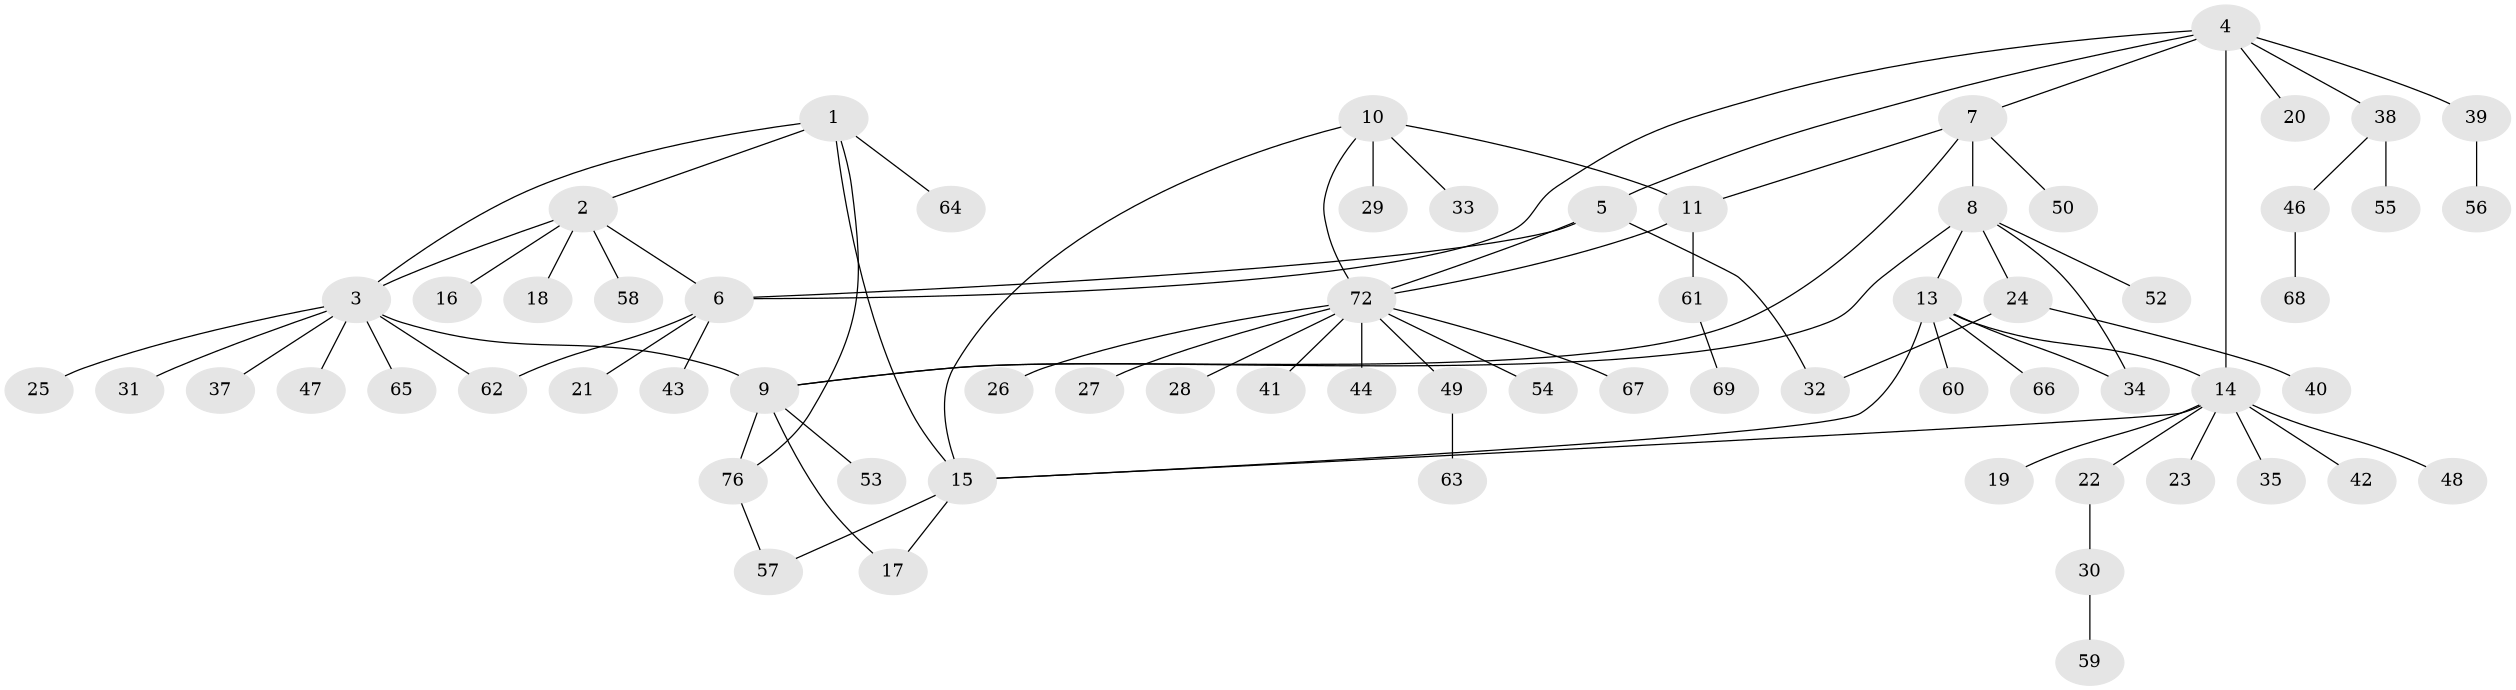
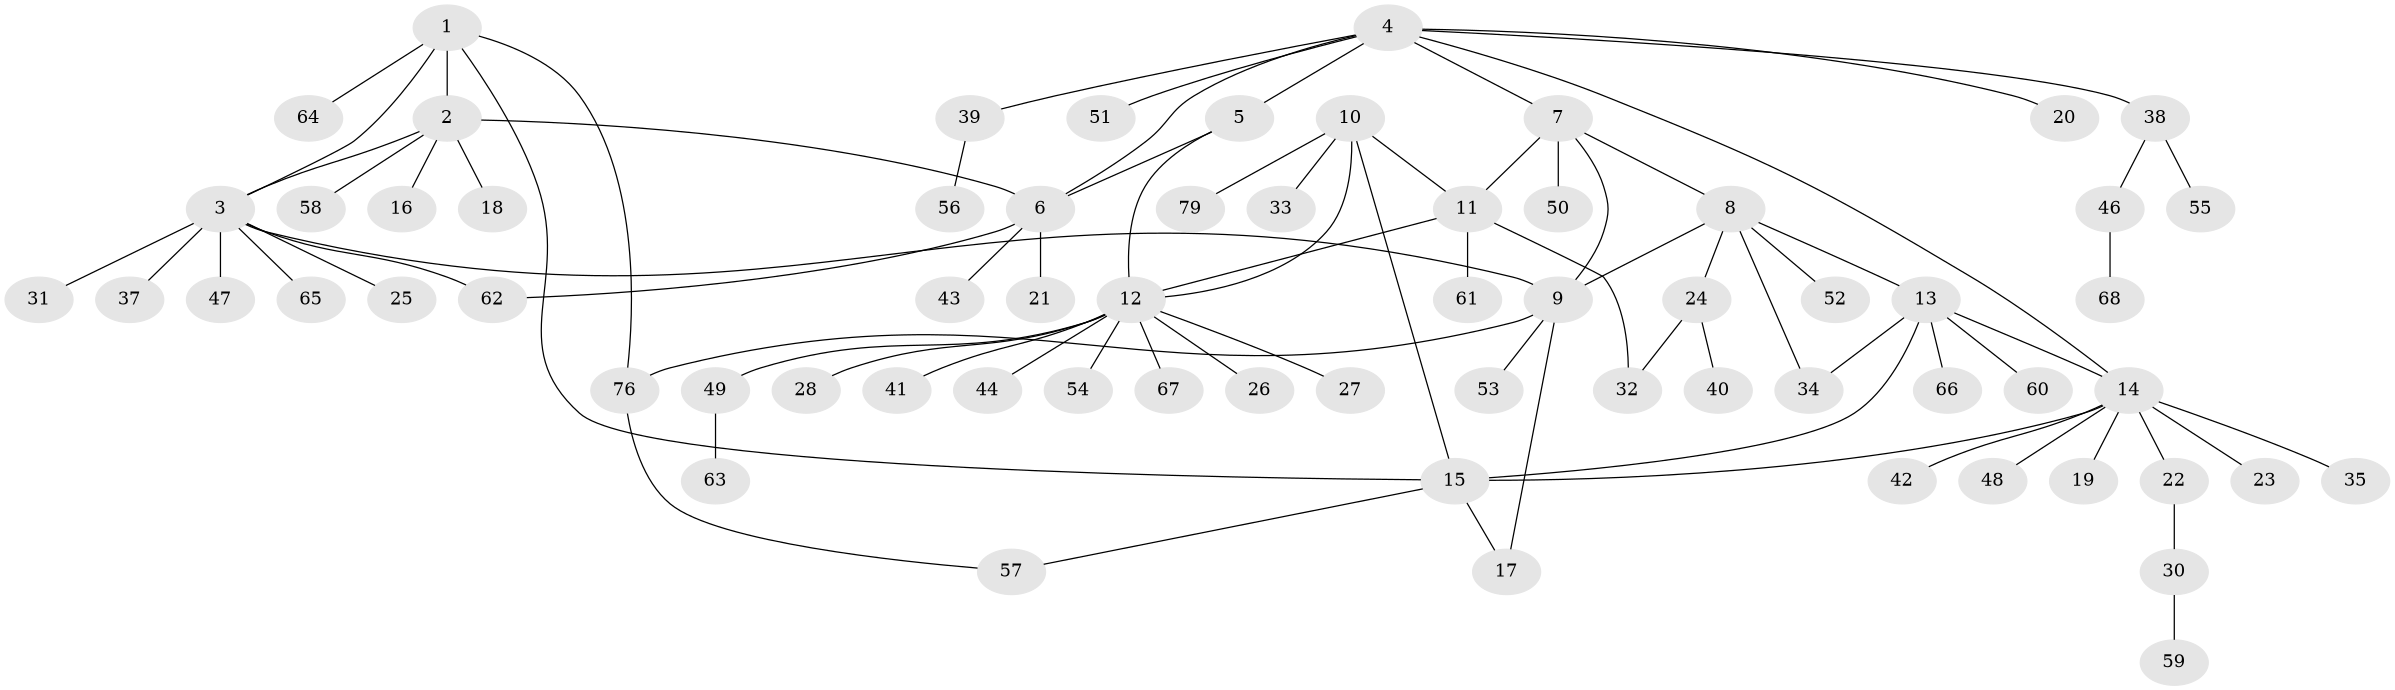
node "51": added
node "29": label "29" -> "79"
edge "5" -- "32": now "11" -- "32"
node "72": label "72" -> "12"
node "69": removed
